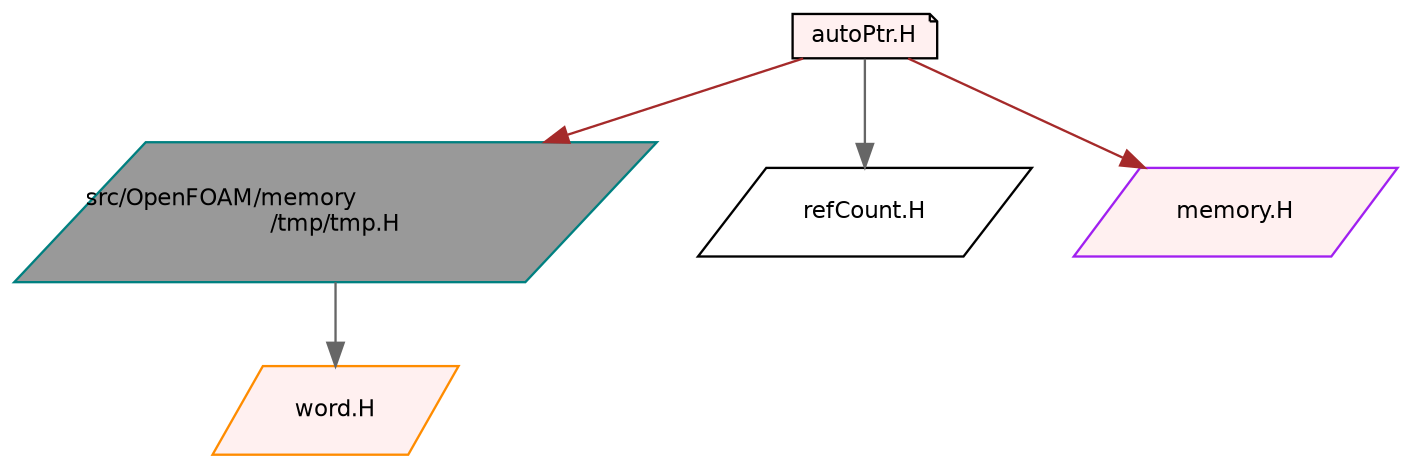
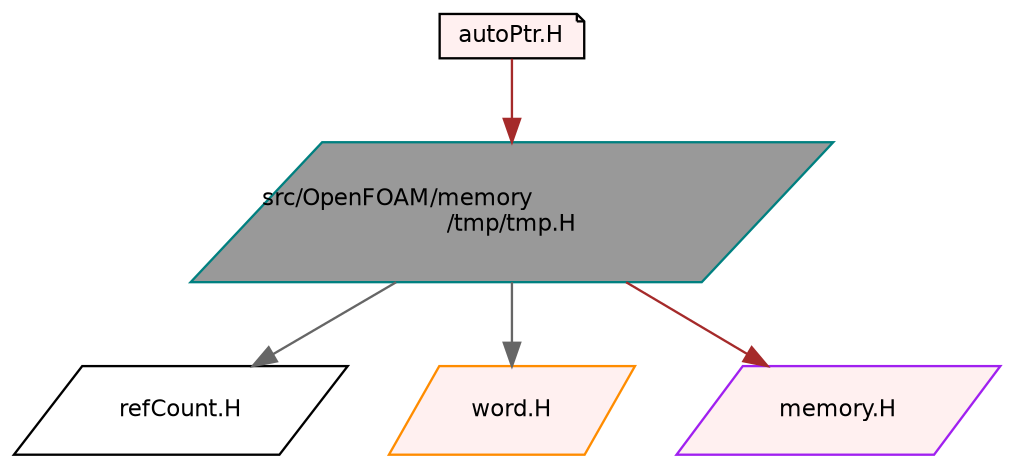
edge "autoPtr.H" -> "refCount.H": now "src/OpenFOAM/memory /tmp/tmp.H" -> "refCount.H"
edge "autoPtr.H" -> "memory.H": now "src/OpenFOAM/memory /tmp/tmp.H" -> "memory.H"
